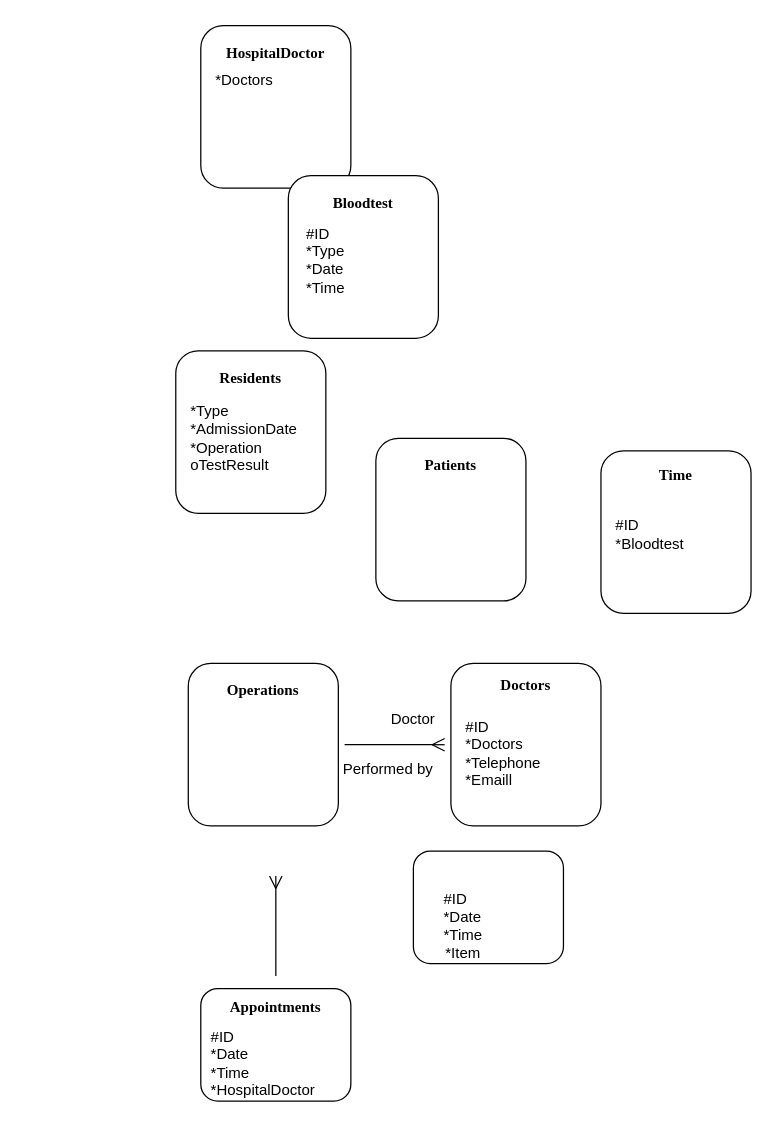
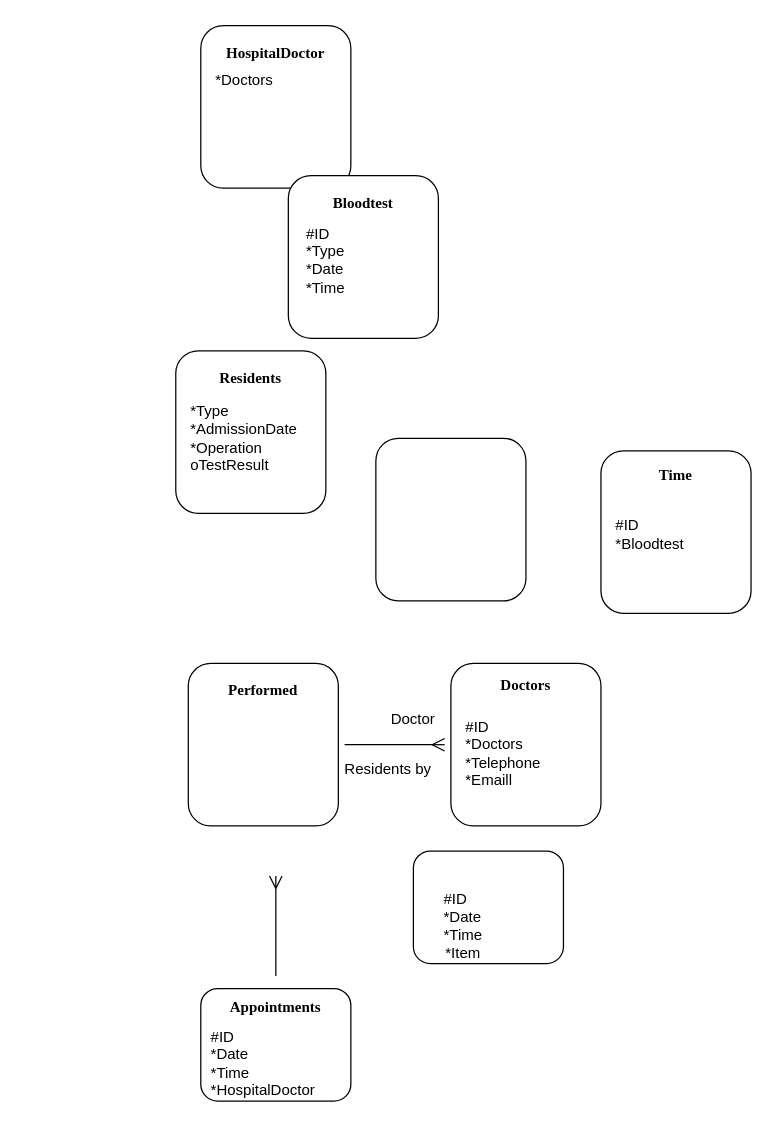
node "Patients": removed
node "Operations": label "Operations" -> "Performed"
node "Performed by": label "Performed by" -> "Residents by"
